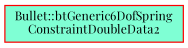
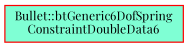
node "Bullet::btGeneric6DofSpring ConstraintDoubleData2": label "Bullet::btGeneric6DofSpring ConstraintDoubleData2" -> "Bullet::btGeneric6DofSpring ConstraintDoubleData6"
